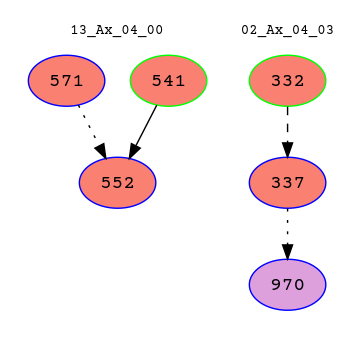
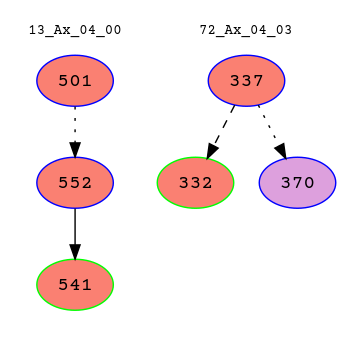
cluster "02_Ax_04_03": label "02_Ax_04_03" -> "72_Ax_04_03"
node "571": label "571" -> "501"
edge "541" -> "552": reversed
edge "332" -> "337": reversed
node "970": label "970" -> "370"
